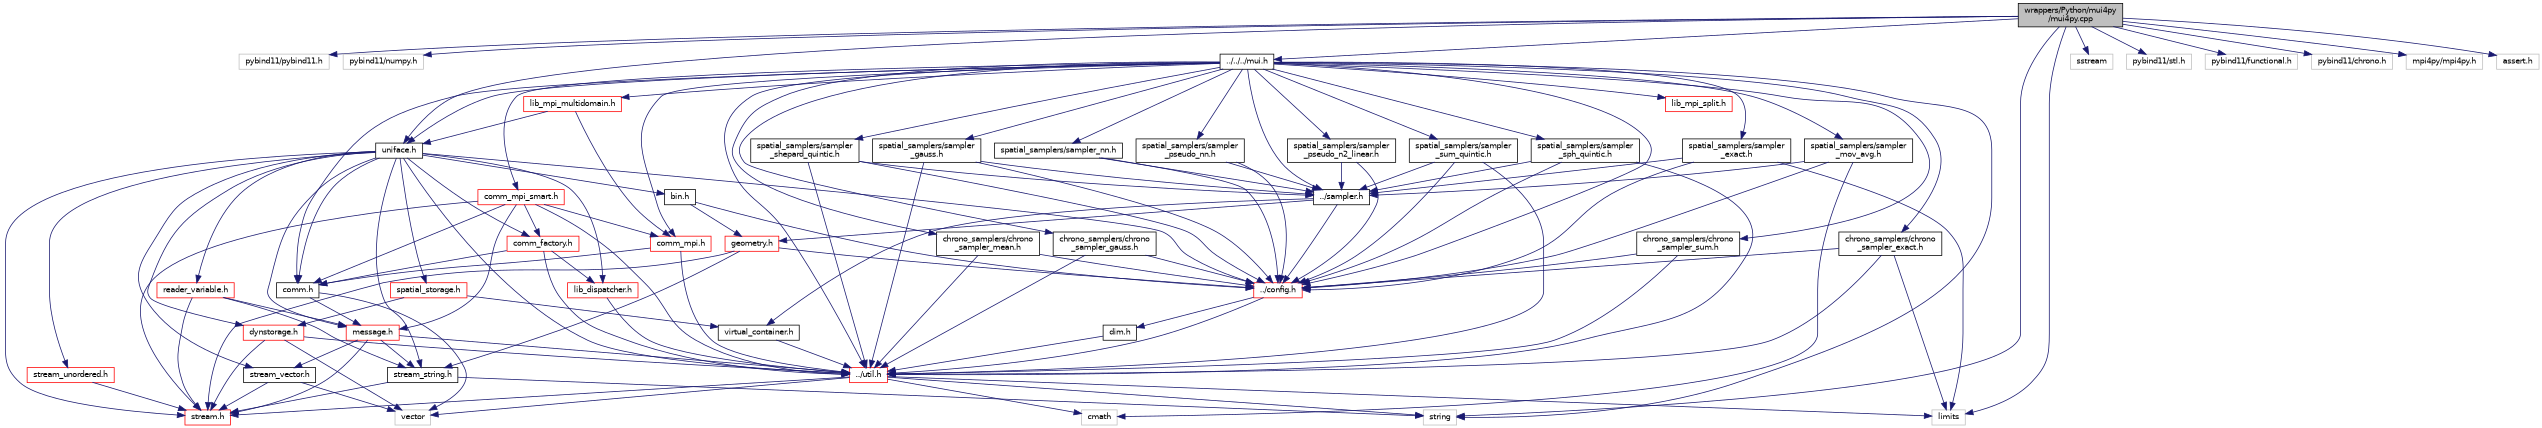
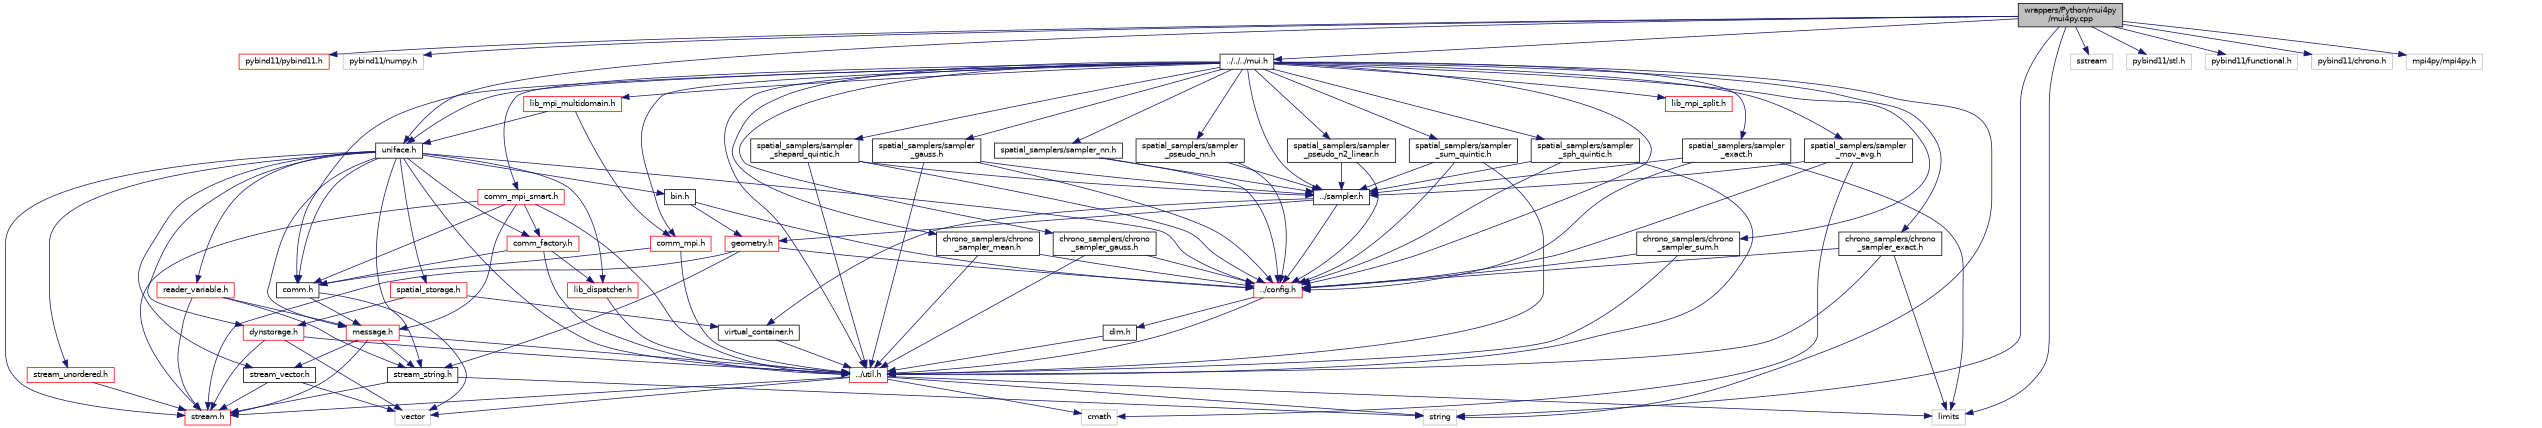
node "pybind11/pybind11.h": color grey75 -> red
node "assert.h": removed
edge "comm_mpi_smart.h" -> "comm_mpi.h": removed
